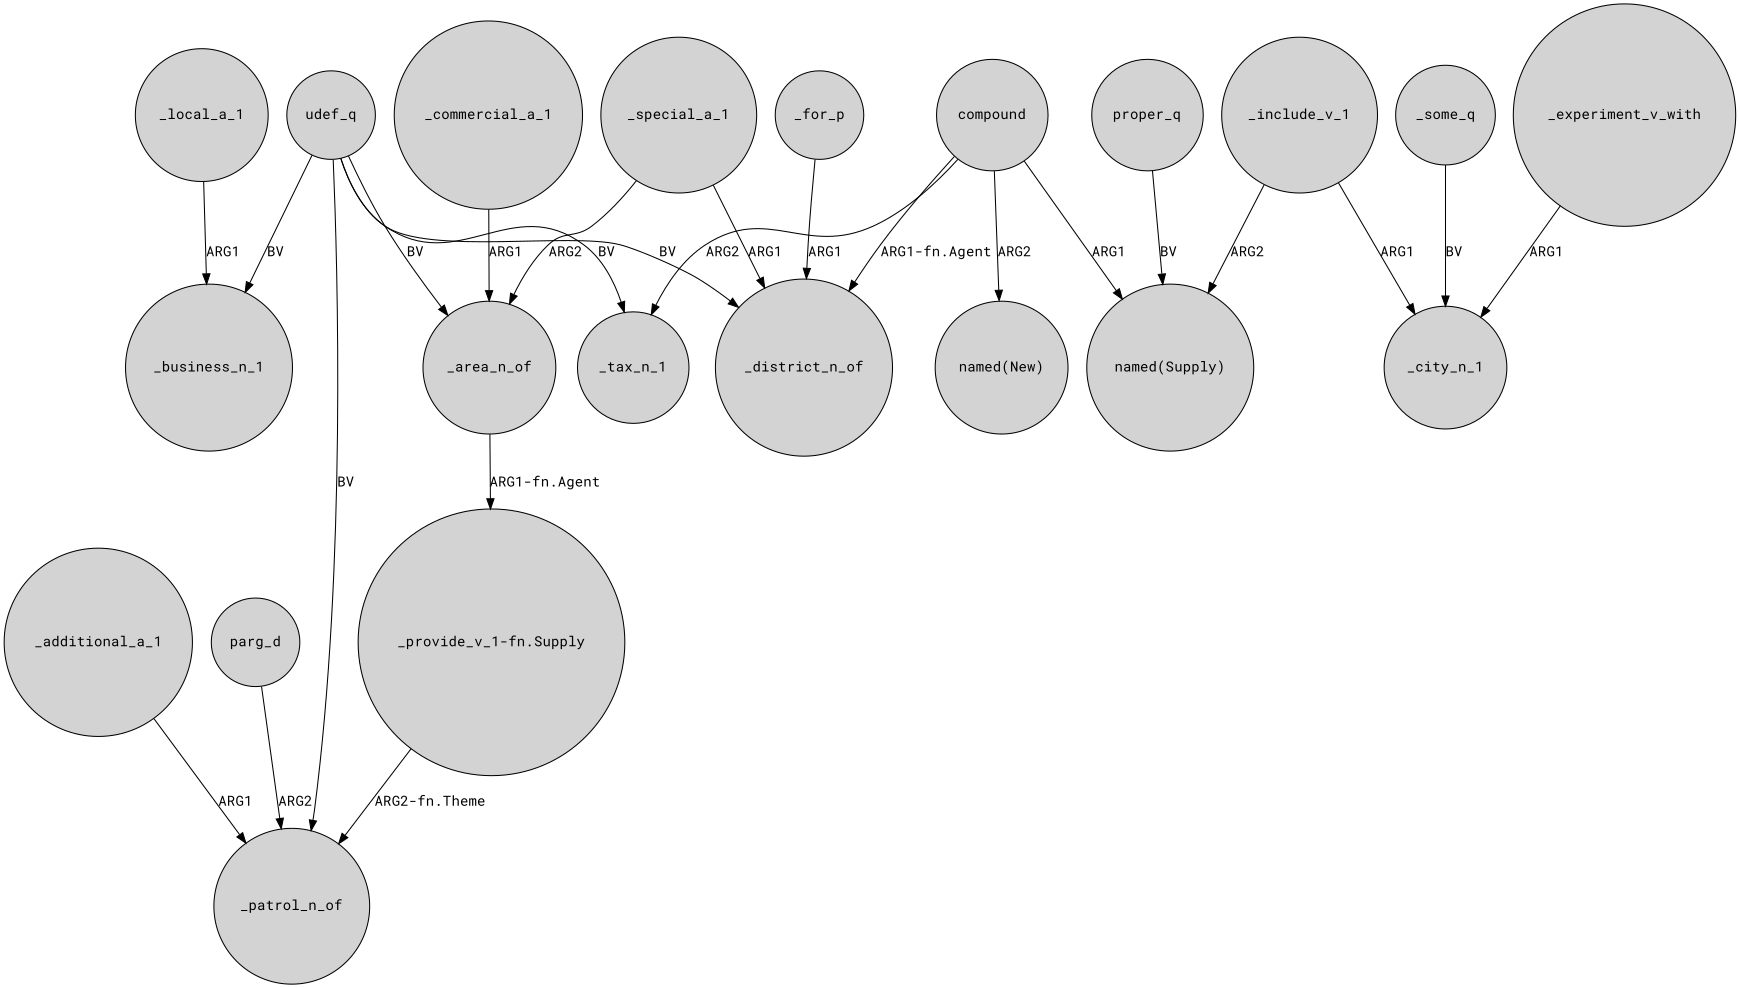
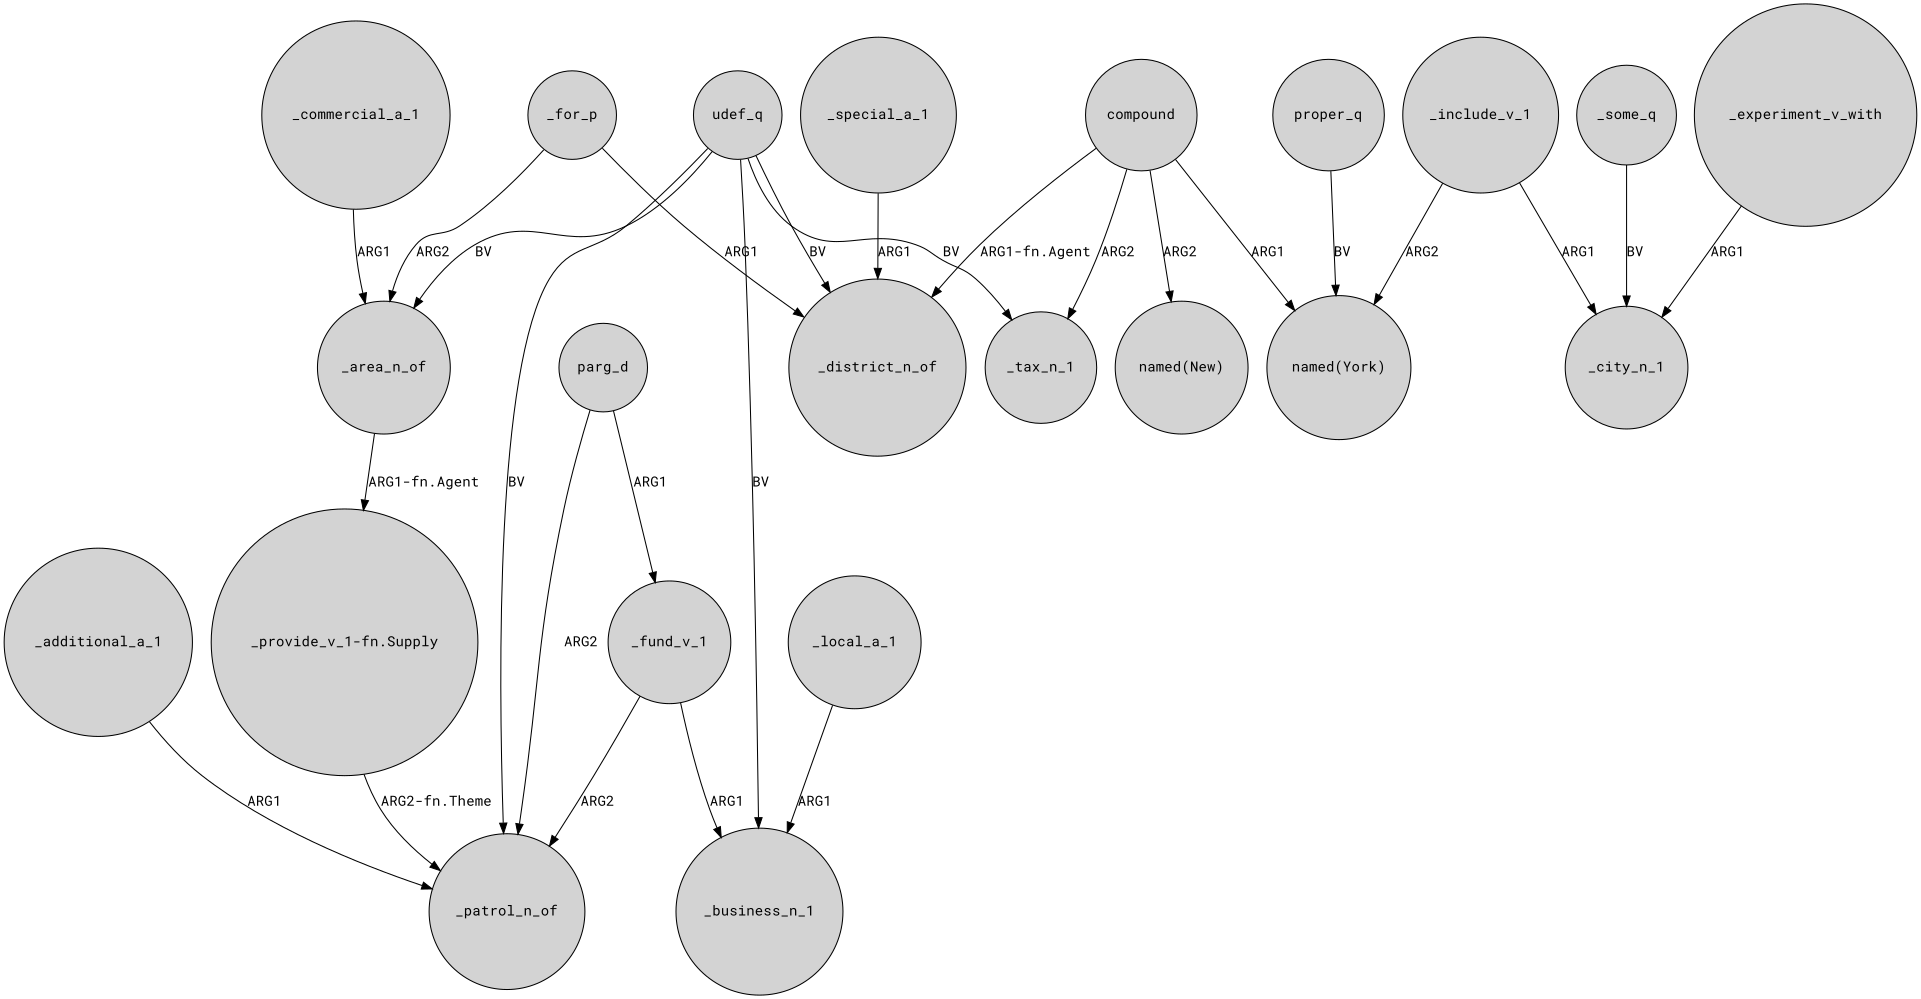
edge "_special_a_1" -> "_area_n_of": now "_for_p" -> "_area_n_of"
node "named(Supply)": label "named(Supply)" -> "named(York)"
node "_fund_v_1": added
